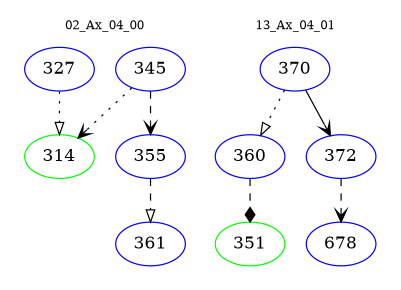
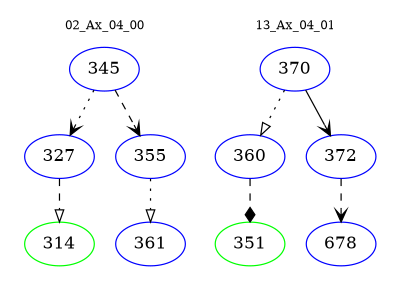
edge "327" -> "314": style dotted -> dashed
edge "345" -> "314": now "345" -> "327"
edge "355" -> "361": style dashed -> dotted
